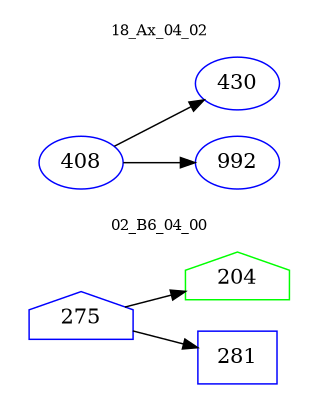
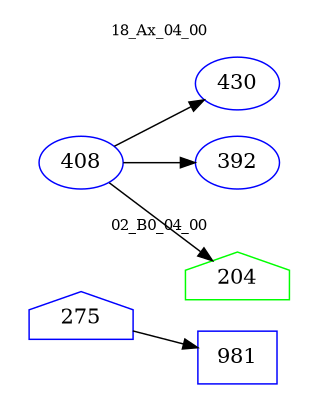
cluster "18_Ax_04_02": label "18_Ax_04_02" -> "18_Ax_04_00"
node "992": label "992" -> "392"
cluster "02_B6_04_00": label "02_B6_04_00" -> "02_B0_04_00"
edge "275" -> "204": now "408" -> "204"
node "281": label "281" -> "981"
